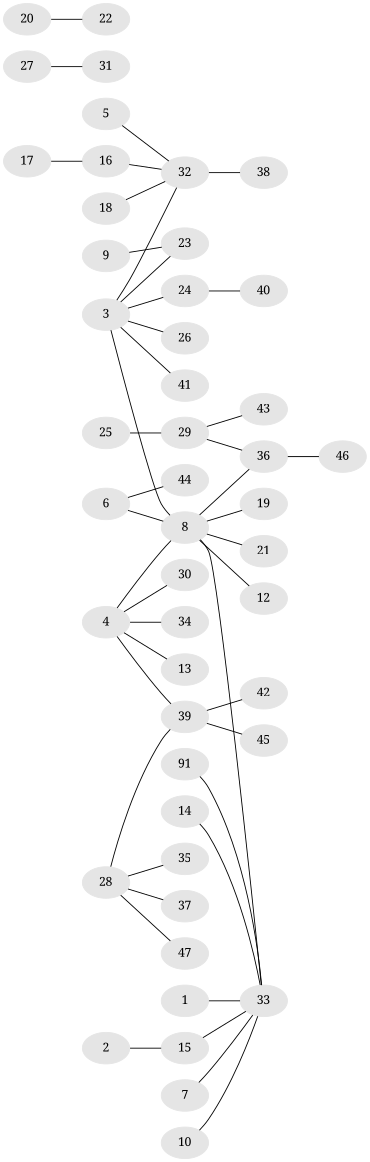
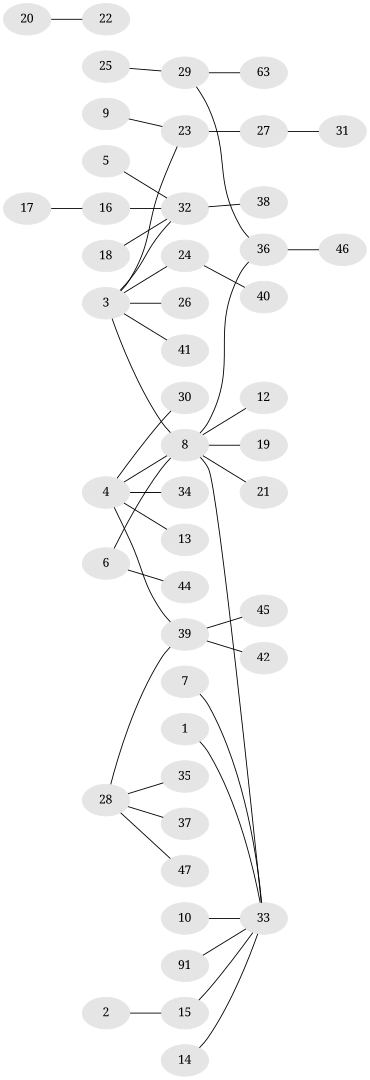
edge "23" -- "27": added
node "43": label "43" -> "63"
